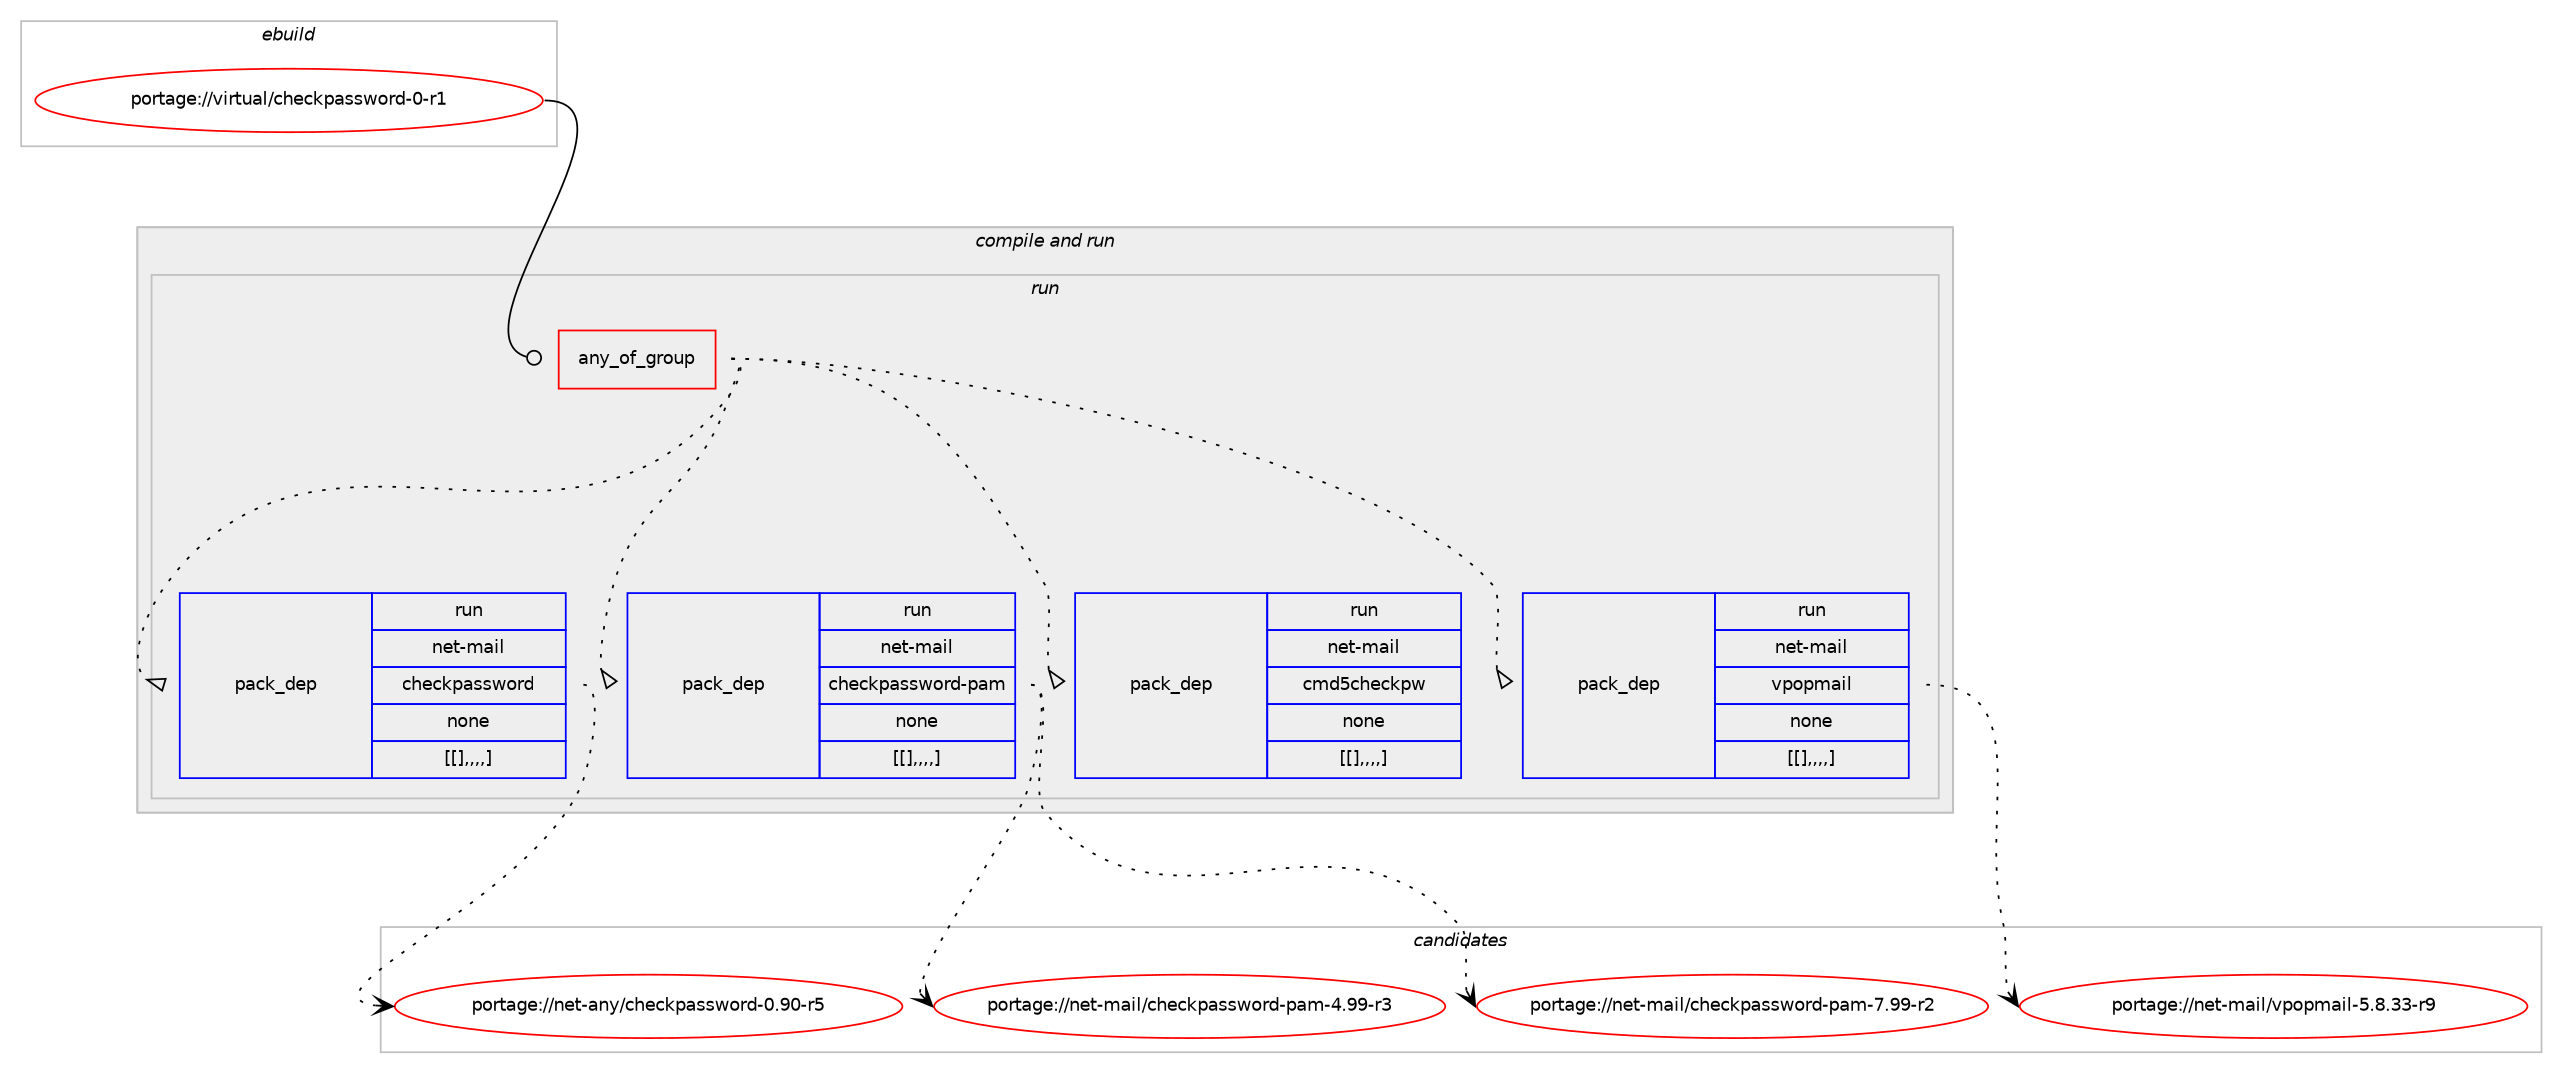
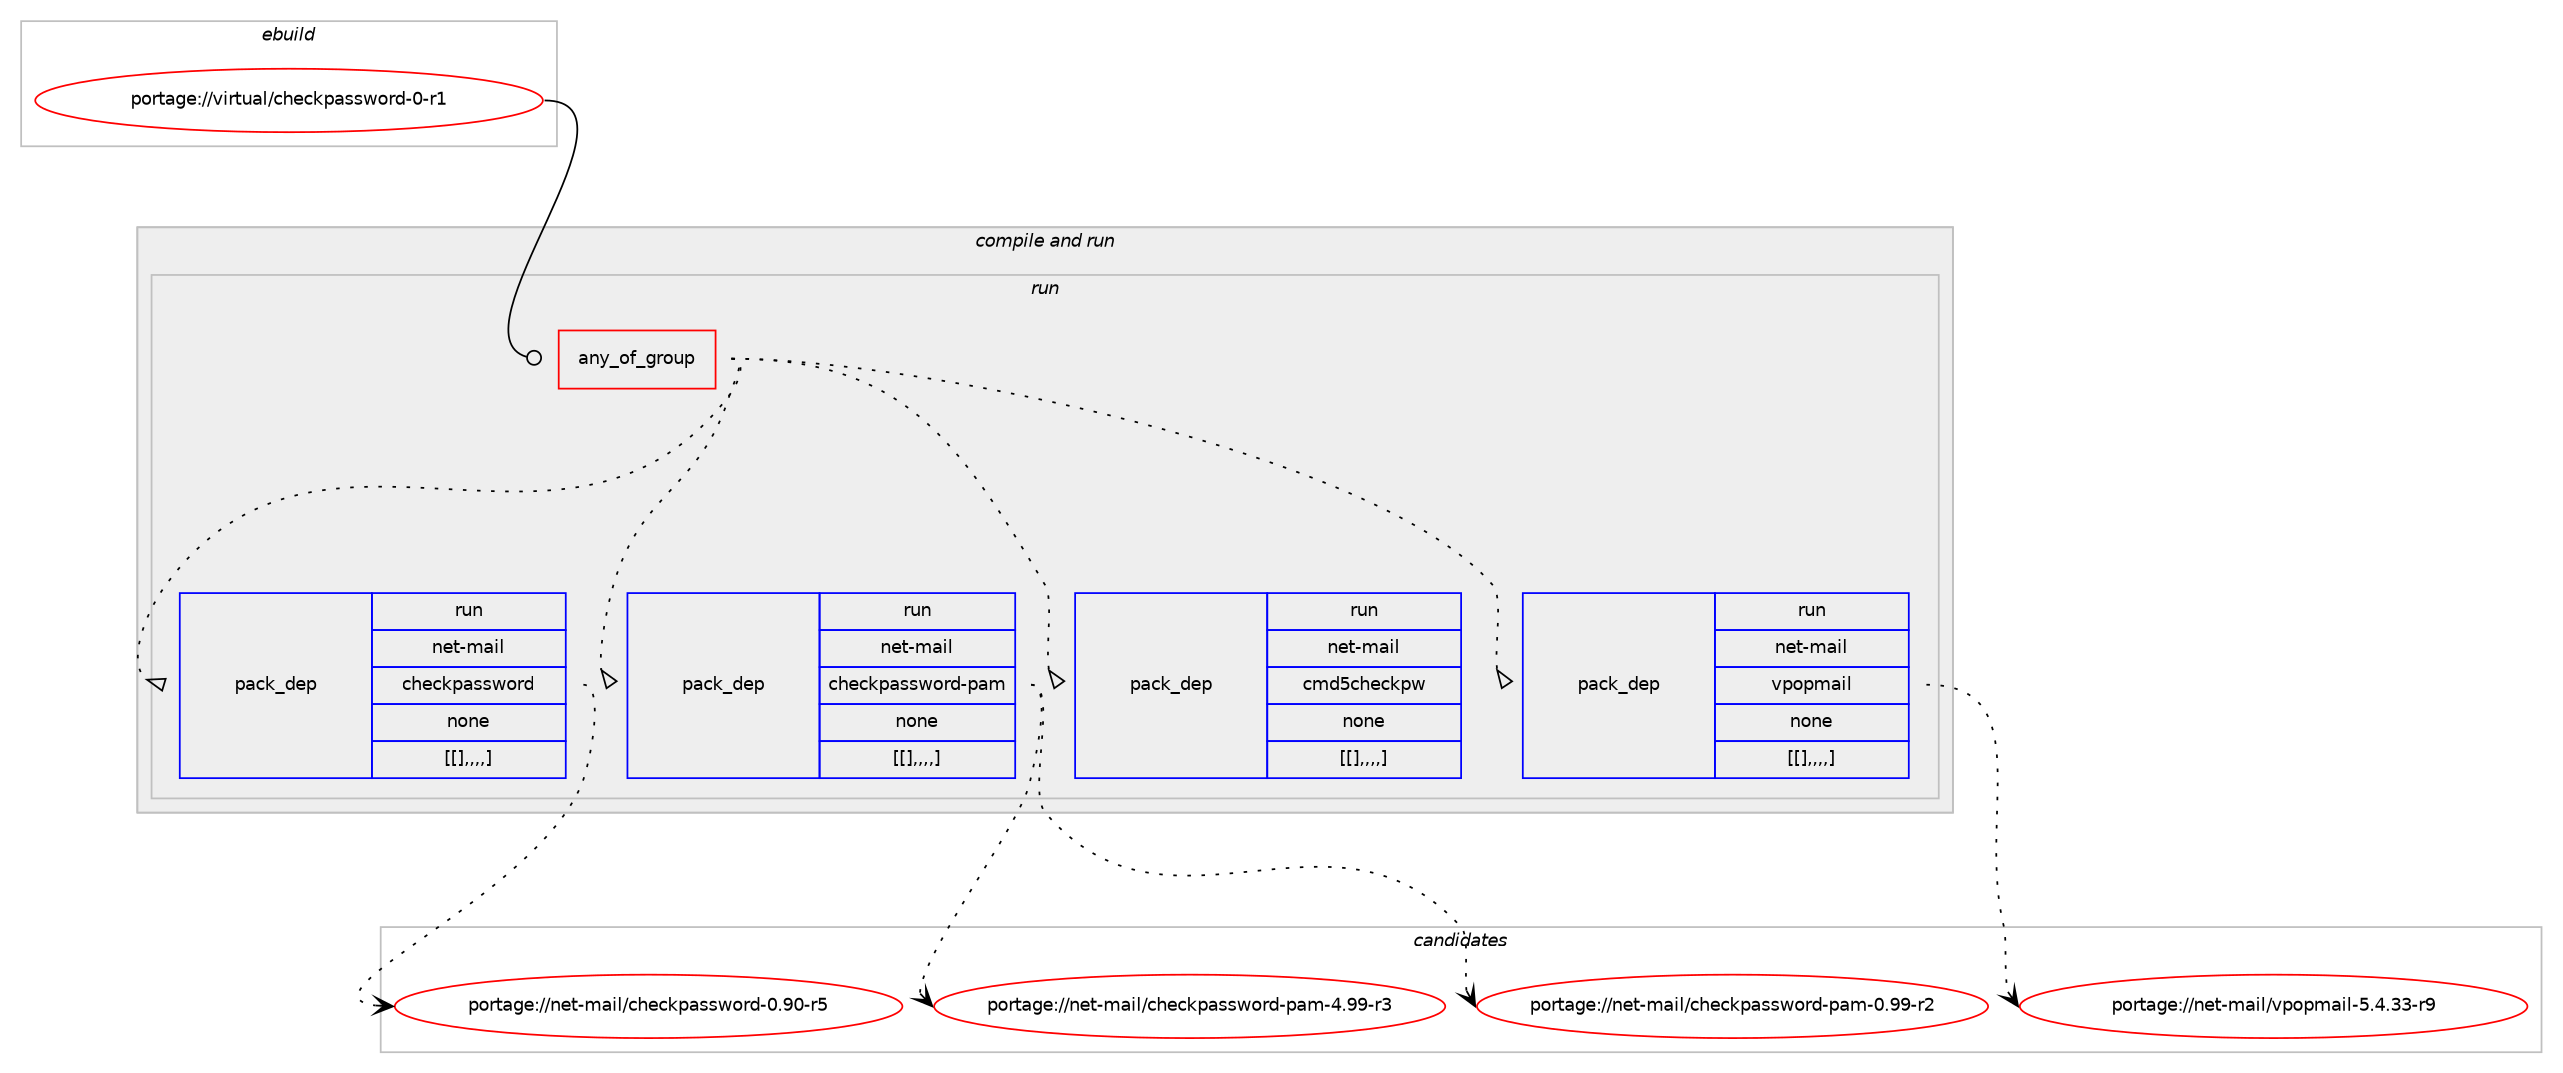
node "portage://net-any/checkpassword-0.90-r5": label "portage://net-any/checkpassword-0.90-r5" -> "portage://net-mail/checkpassword-0.90-r5"
node "portage://net-mail/checkpassword-pam-7.99-r2": label "portage://net-mail/checkpassword-pam-7.99-r2" -> "portage://net-mail/checkpassword-pam-0.99-r2"
node "portage://net-mail/vpopmail-5.8.33-r9": label "portage://net-mail/vpopmail-5.8.33-r9" -> "portage://net-mail/vpopmail-5.4.33-r9"
